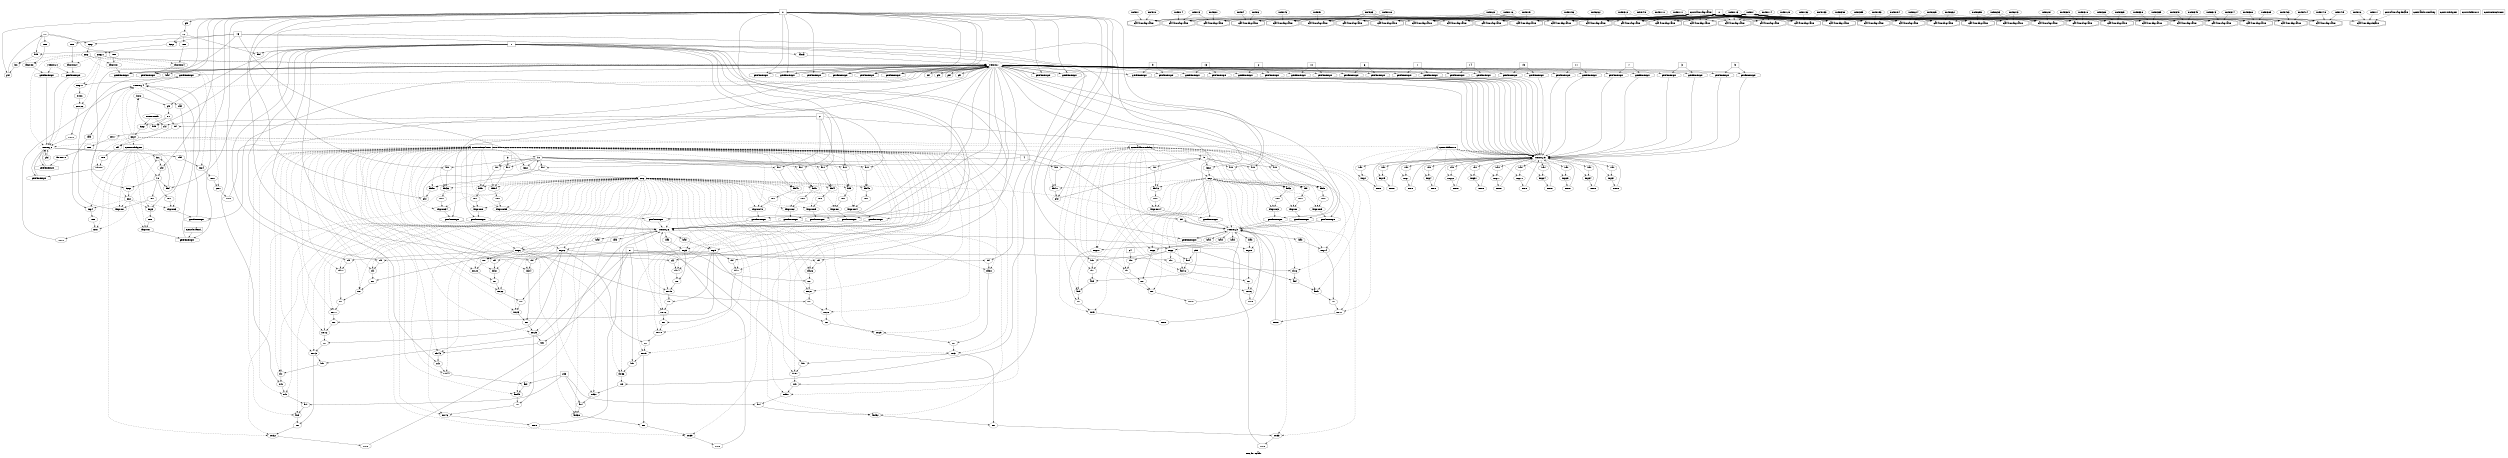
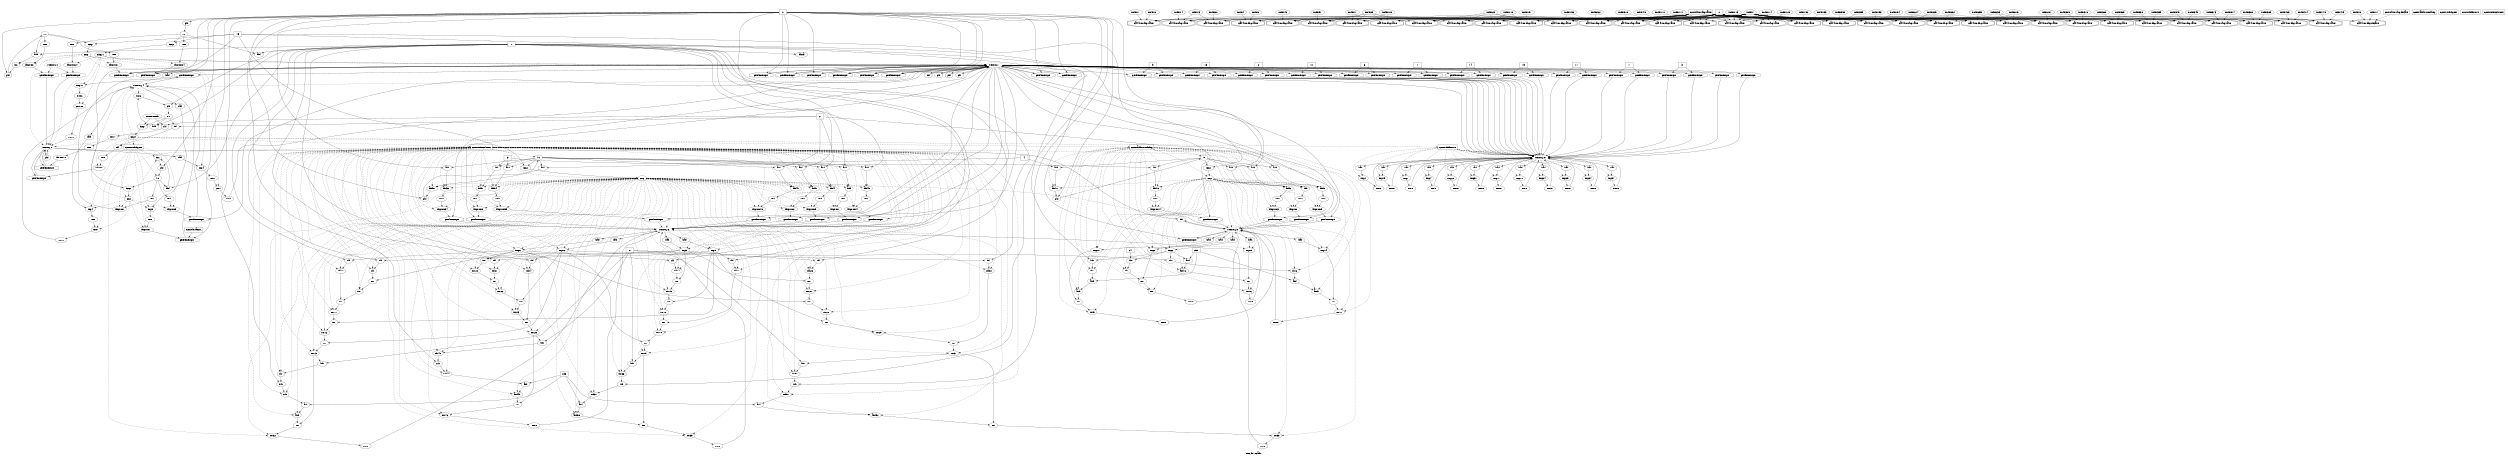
node "node_77": added
edge "alloca" -> "Memory 1": removed
node "5": removed
edge "cmp4" -> "inc12": now "Memory 4" -> "inc12"
